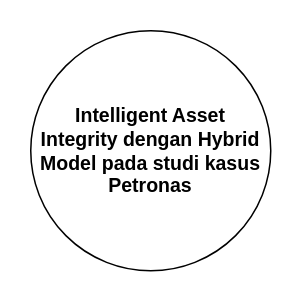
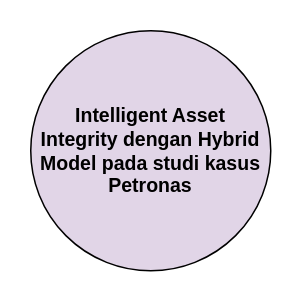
node "Intelligent Asset Integrity dengan Hybrid Model pada studi kasus Petronas": fillcolor #ffffff -> #e1d5e7
